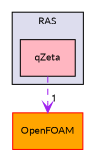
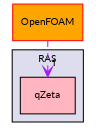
edge "qZeta" -> "OpenFOAM": reversed
